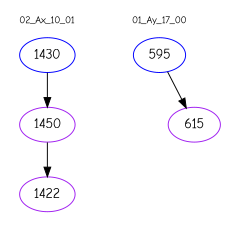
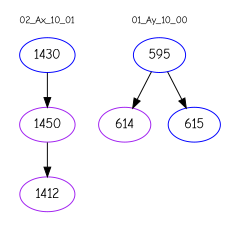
cluster "01_Ay_17_00": label "01_Ay_17_00" -> "01_Ay_10_00"
node "614": added
node "615": color purple -> blue
node "1422": label "1422" -> "1412"
